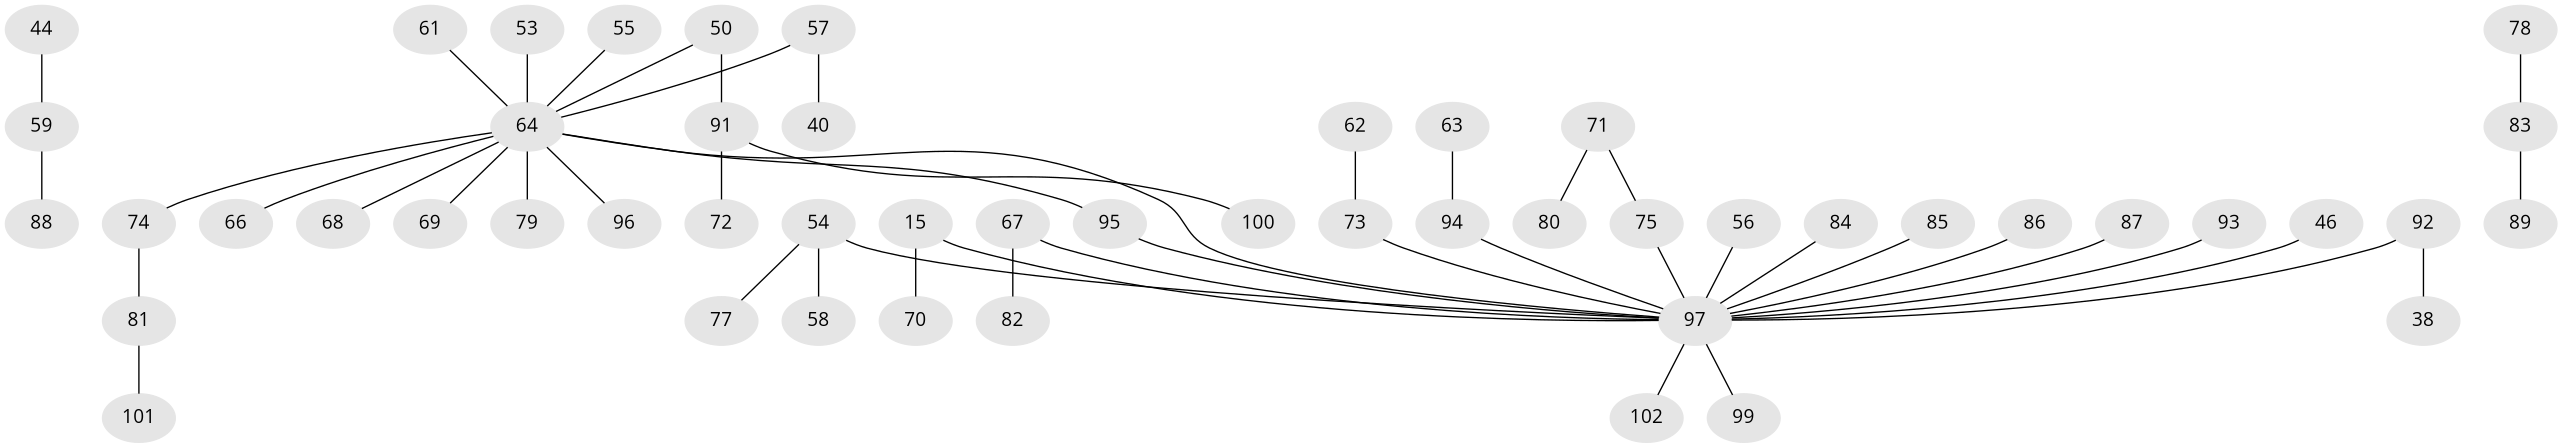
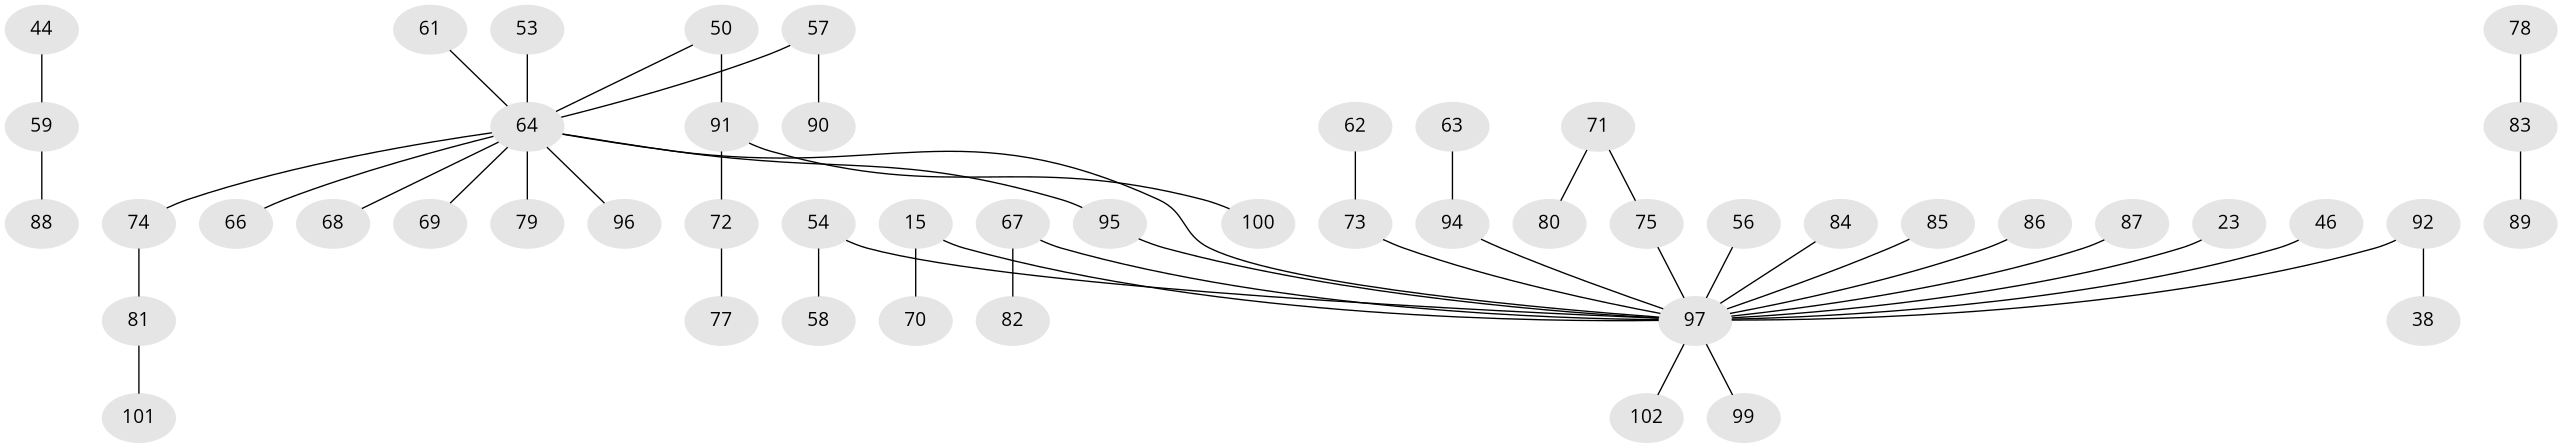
node "55": removed
node "40": label "40" -> "90"
node "93": label "93" -> "23"
edge "54" -- "77": now "72" -- "77"
